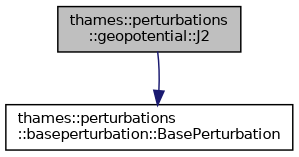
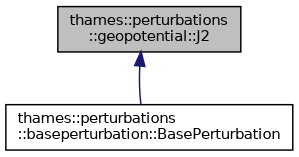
edge "thames::perturbations ::geopotential::J2" -> "thames::perturbations ::baseperturbation::BasePerturbation": reversed
